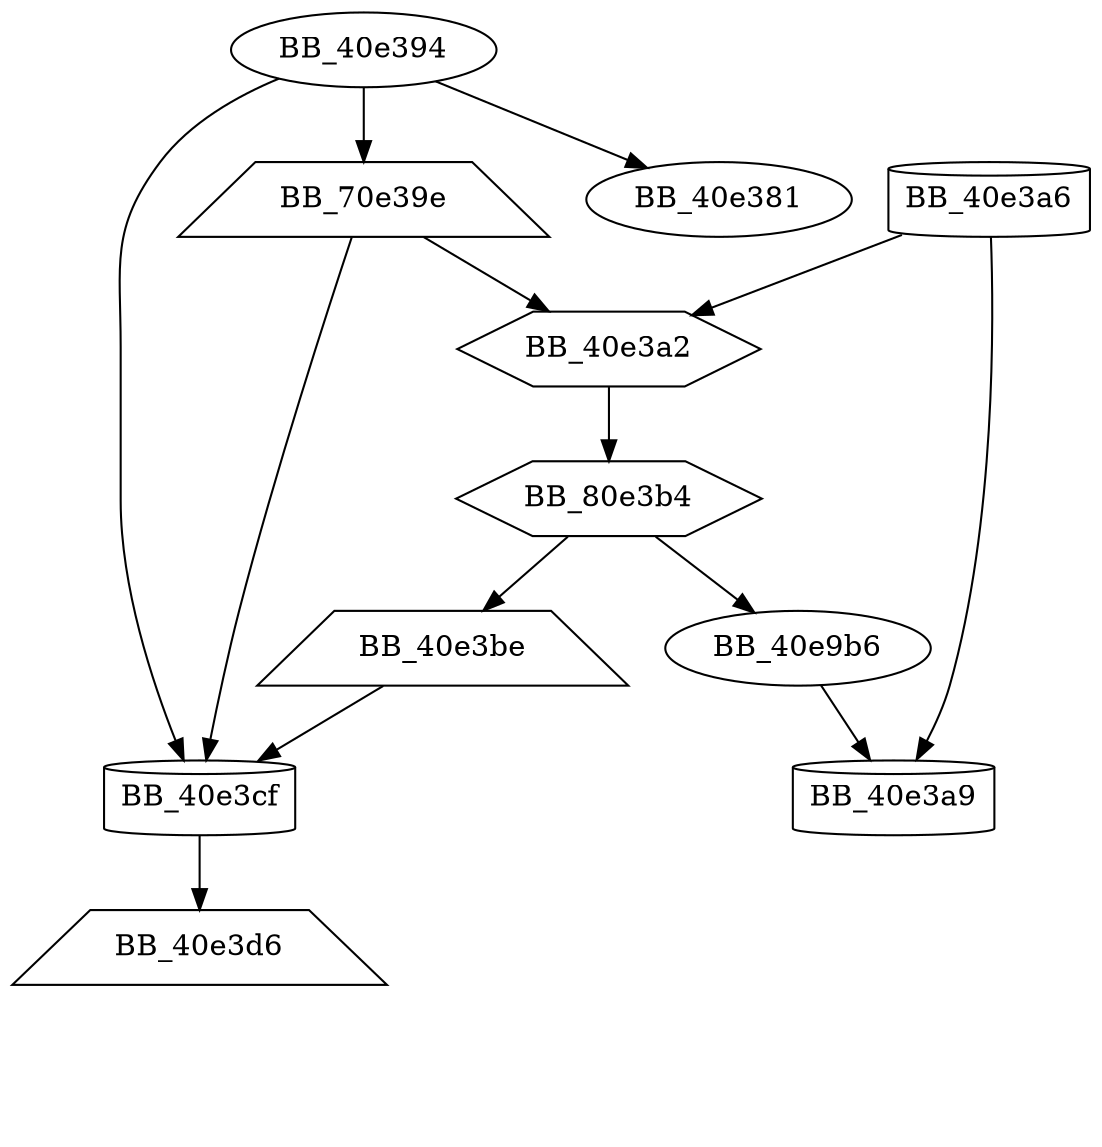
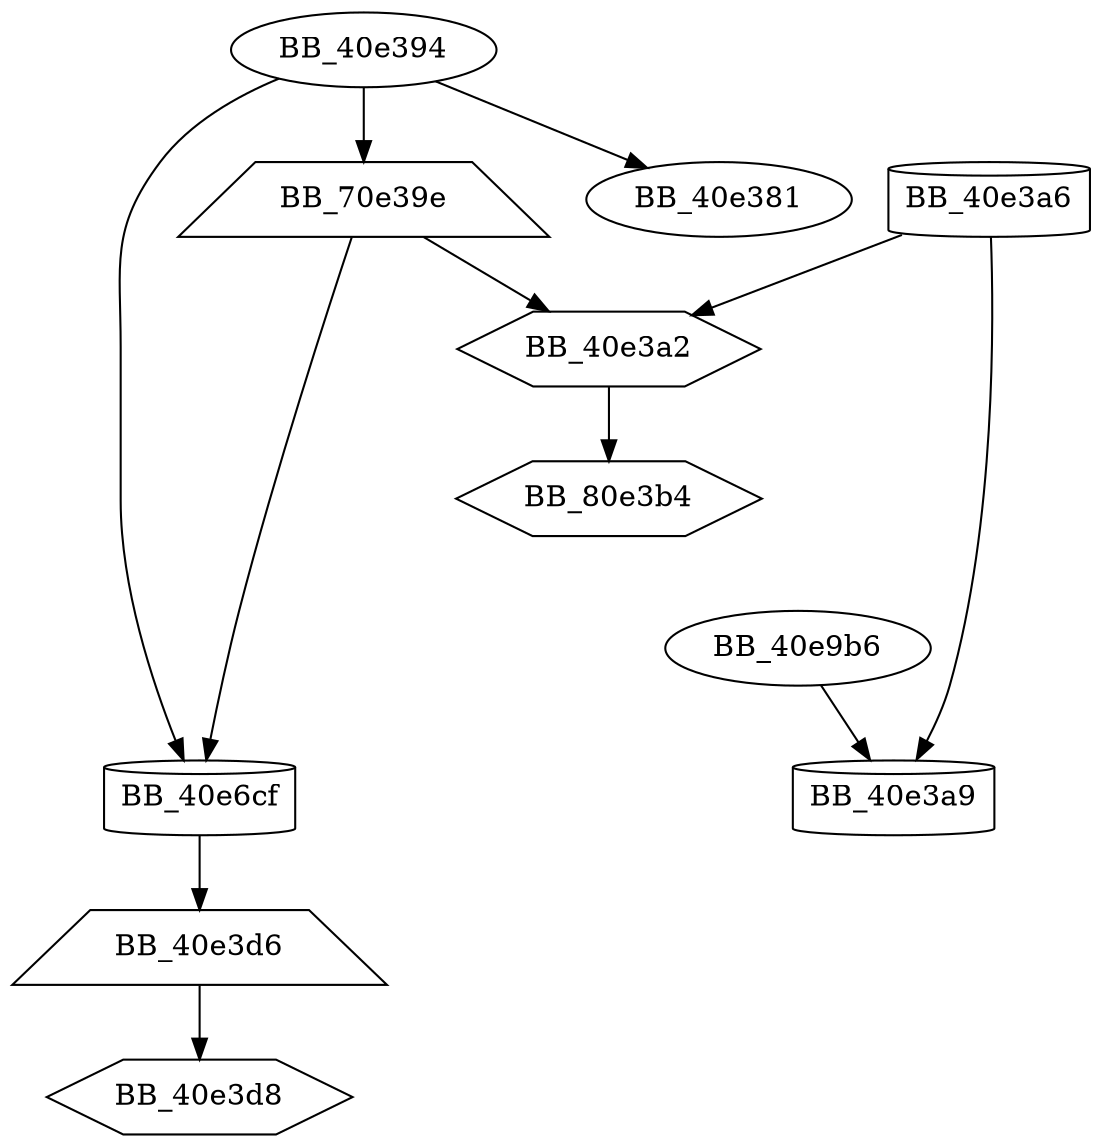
edge "BB_80e3b4" -> "BB_40e9b6": removed
node "BB_40e3be": removed
node "BB_40e3cf": label "BB_40e3cf" -> "BB_40e6cf"
node "BB_40e3d8": added
